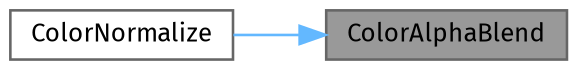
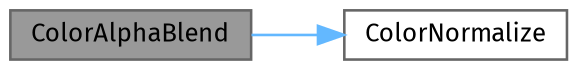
edge "ColorNormalize" -> "ColorAlphaBlend": reversed
